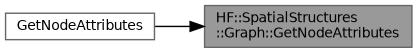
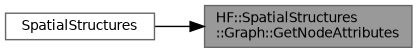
node "GetNodeAttributes": label "GetNodeAttributes" -> "SpatialStructures"
